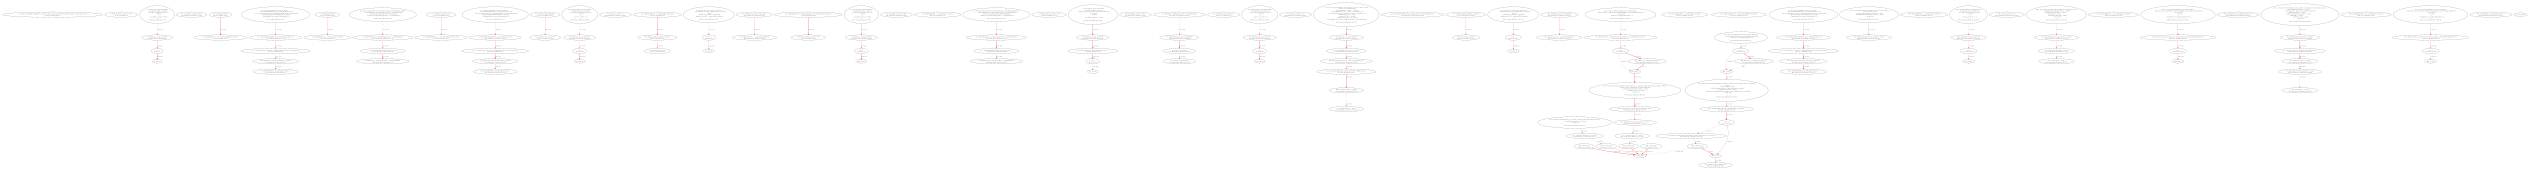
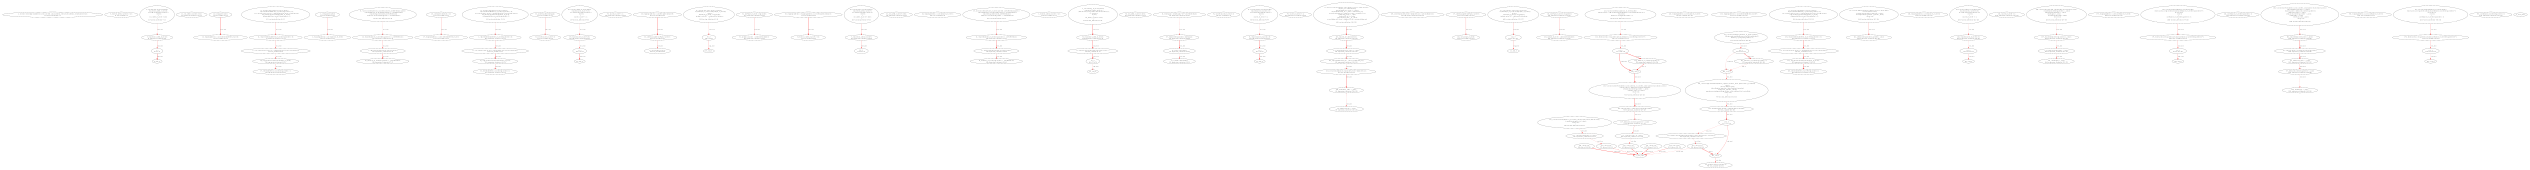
node "58_ end_if": removed
edge "124_ if 754-if-125-126" -> "224_ end_if": style dashed -> bold
node "190_ return true; 1193-return-191-191": added
